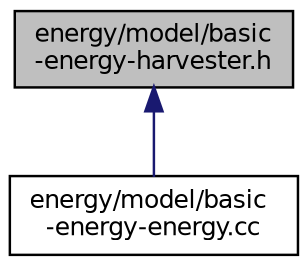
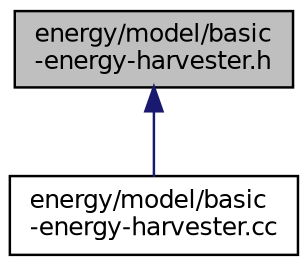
node "energy/model/basic -energy-energy.cc": label "energy/model/basic -energy-energy.cc" -> "energy/model/basic -energy-harvester.cc"
